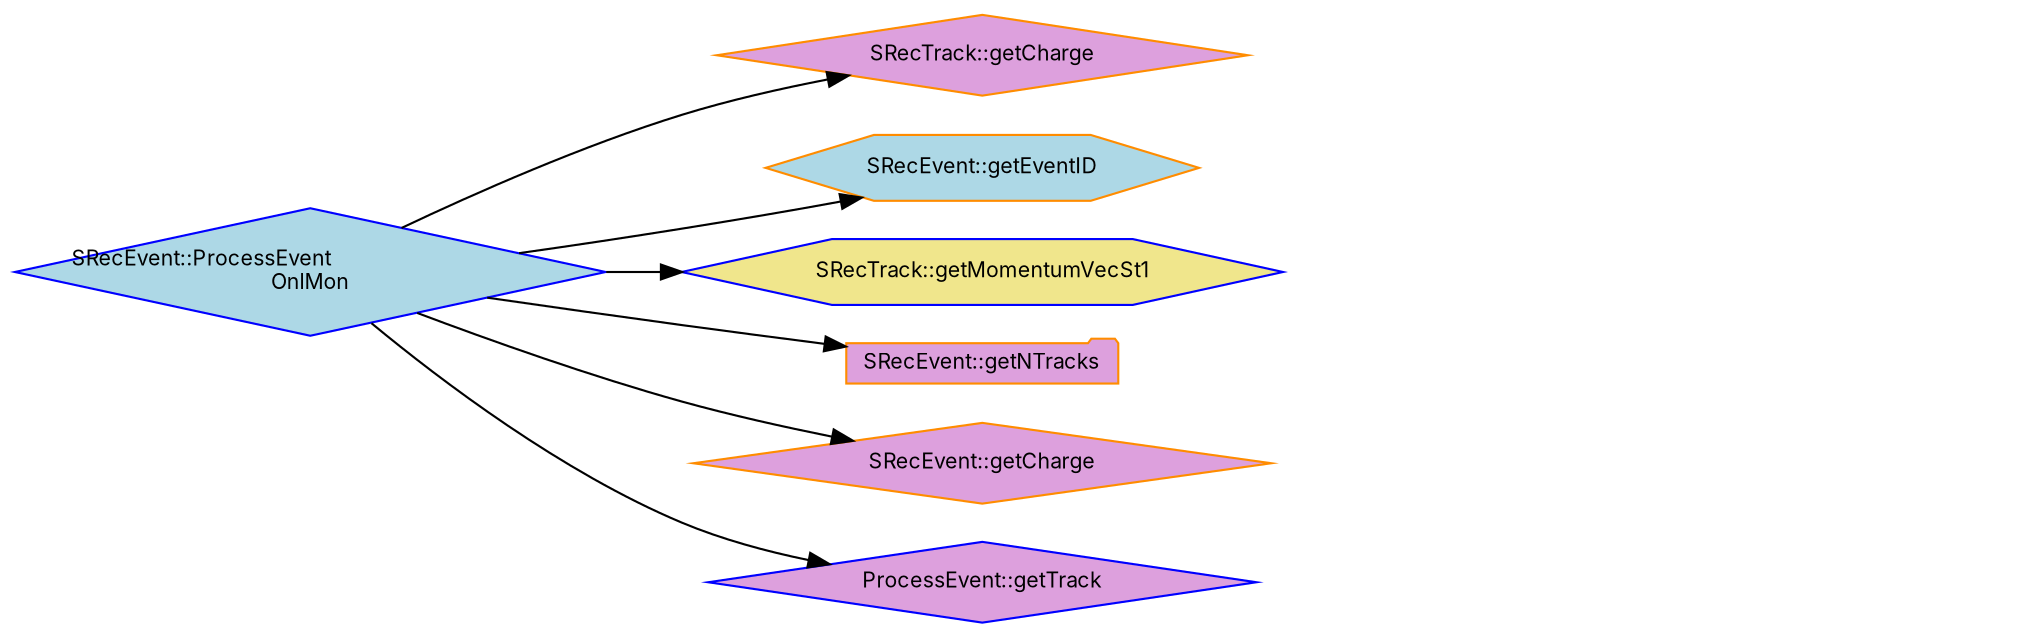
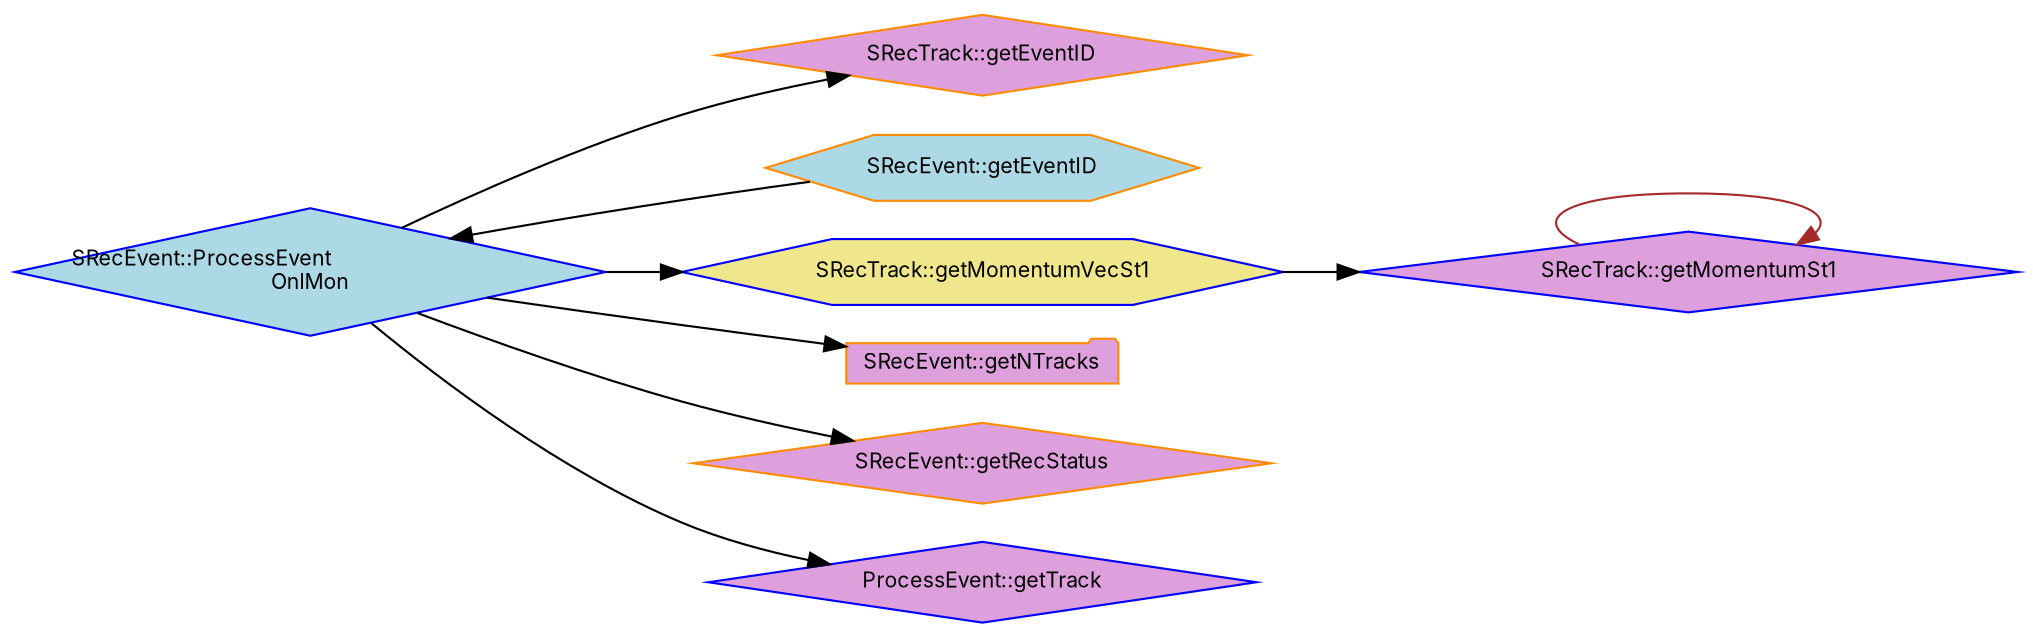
node "SRecTrack::getCharge": label "SRecTrack::getCharge" -> "SRecTrack::getEventID"
edge "SRecEvent::ProcessEvent OnlMon" -> "SRecEvent::getEventID": reversed
node "SRecTrack::getMomentumSt1": added
node "SRecEvent::getCharge": label "SRecEvent::getCharge" -> "SRecEvent::getRecStatus"
